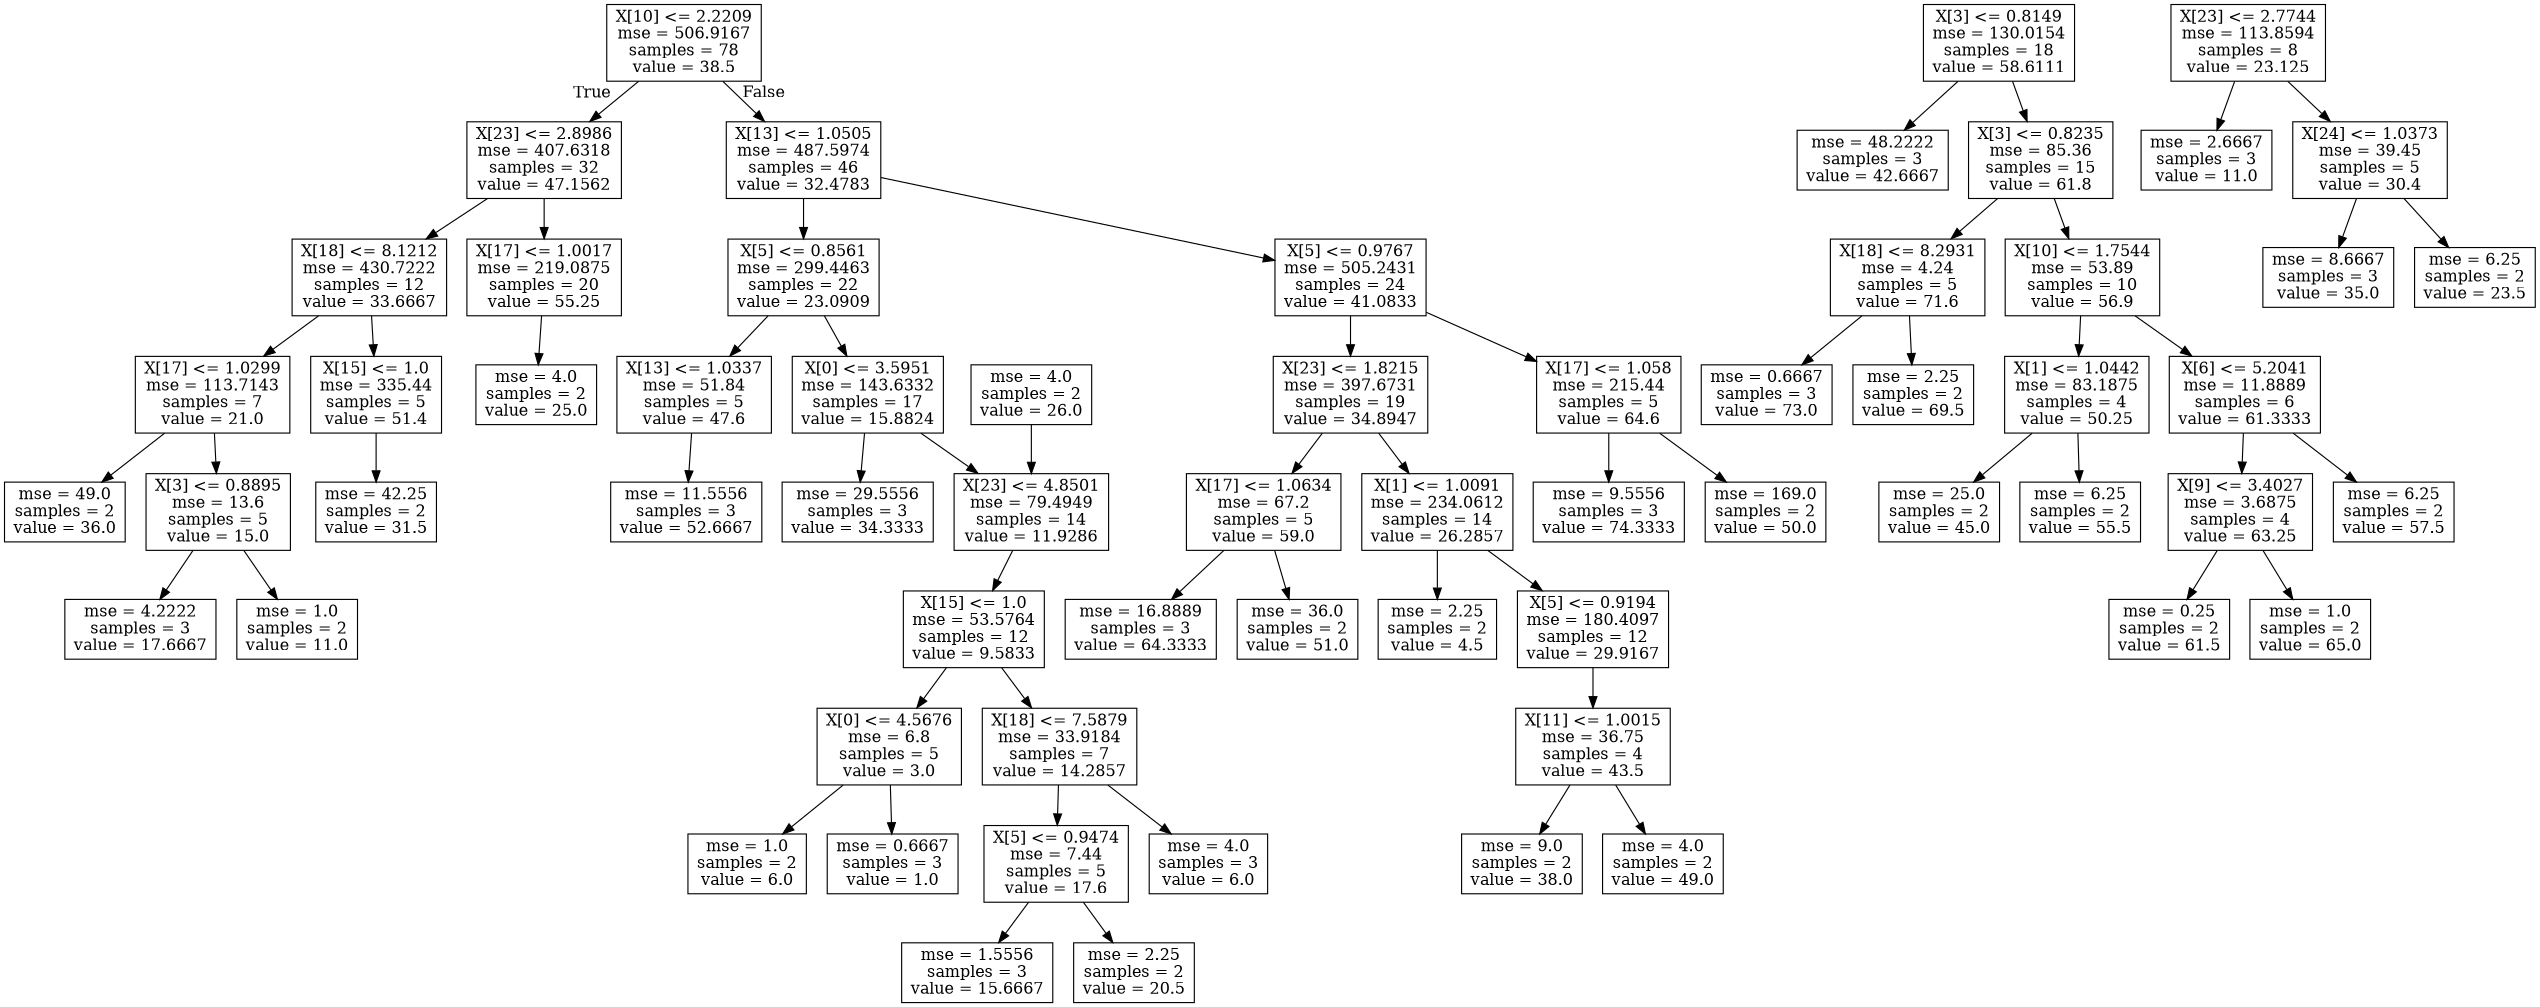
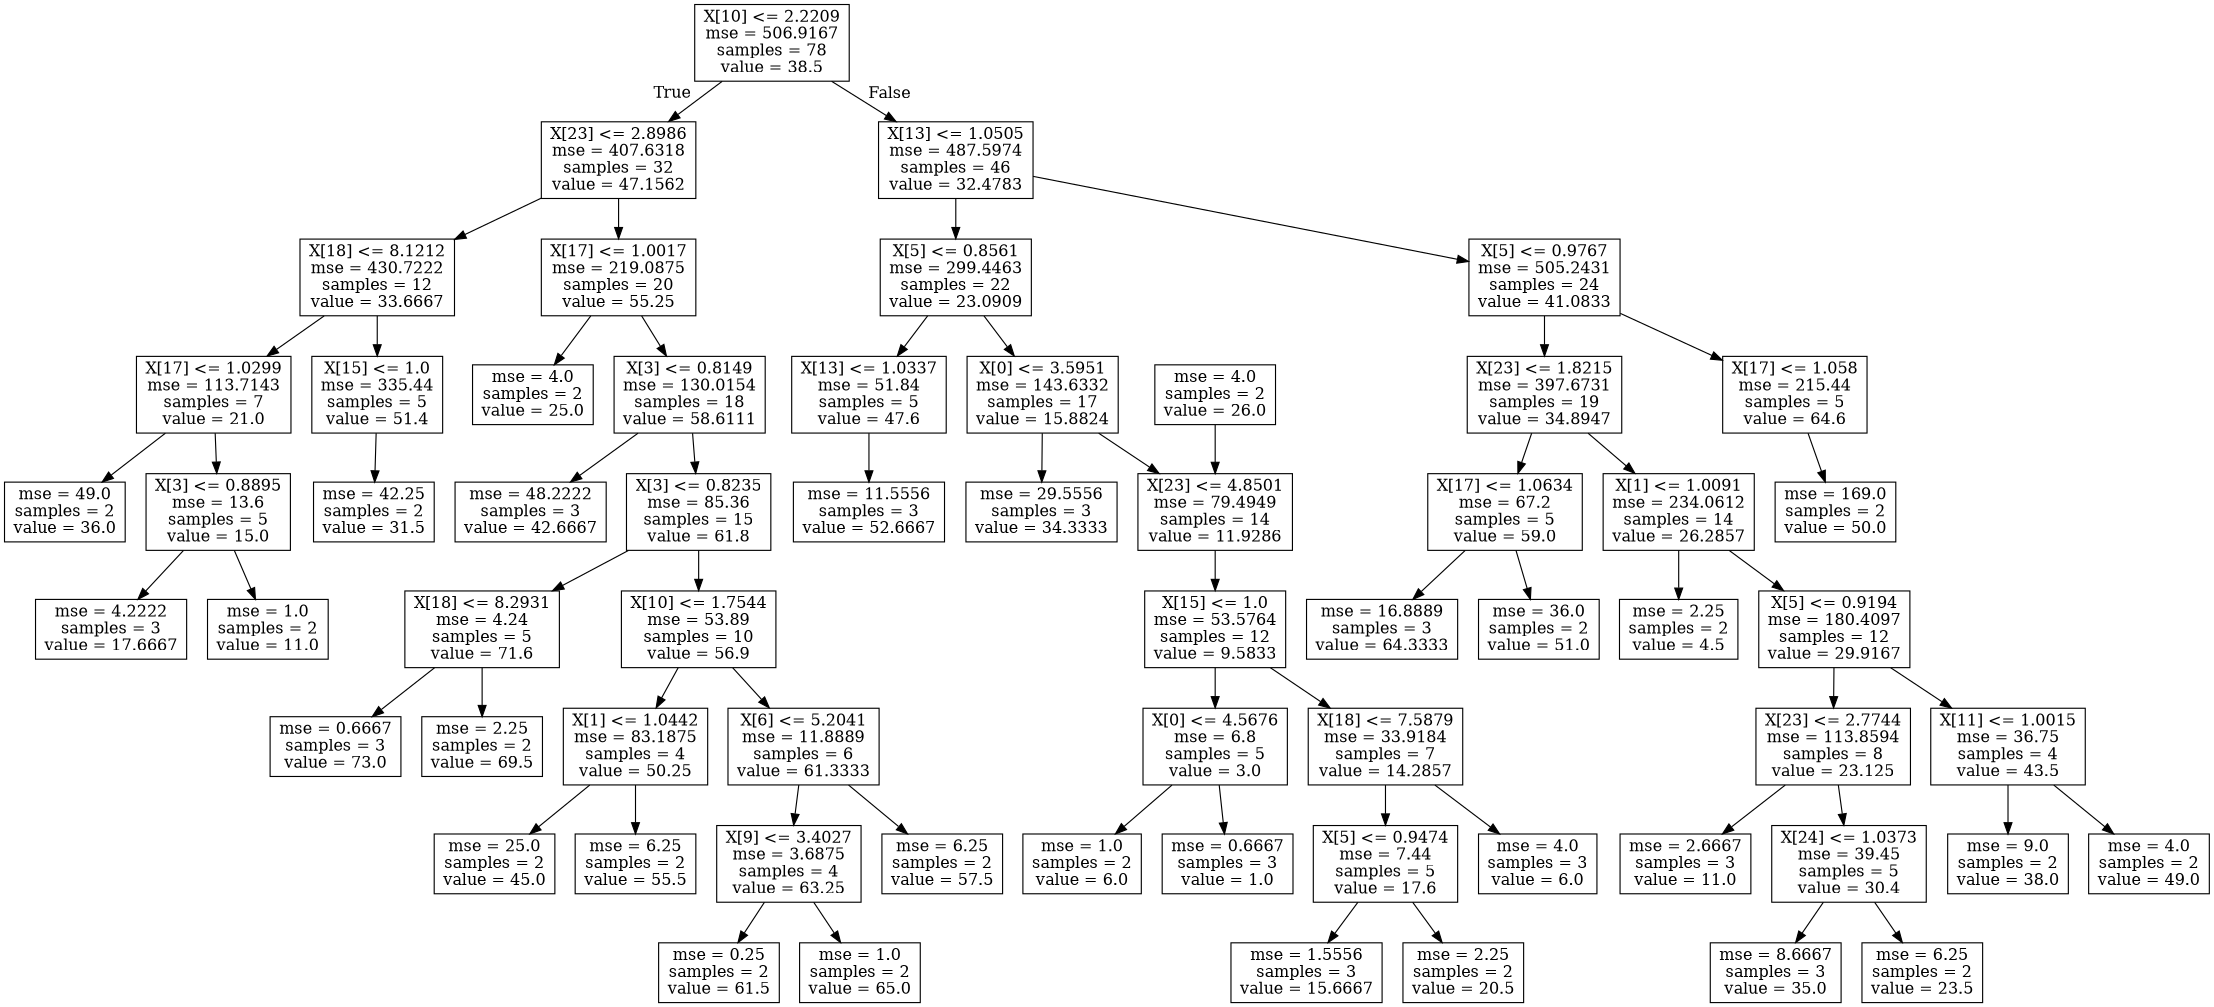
edge "X[17] <= 1.0017 mse = 219.0875 samples = 20 value = 55.25" -> "X[3] <= 0.8149 mse = 130.0154 samples = 18 value = 58.6111": added
node "mse = 9.5556 samples = 3 value = 74.3333": removed
edge "X[5] <= 0.9194 mse = 180.4097 samples = 12 value = 29.9167" -> "X[23] <= 2.7744 mse = 113.8594 samples = 8 value = 23.125": added
